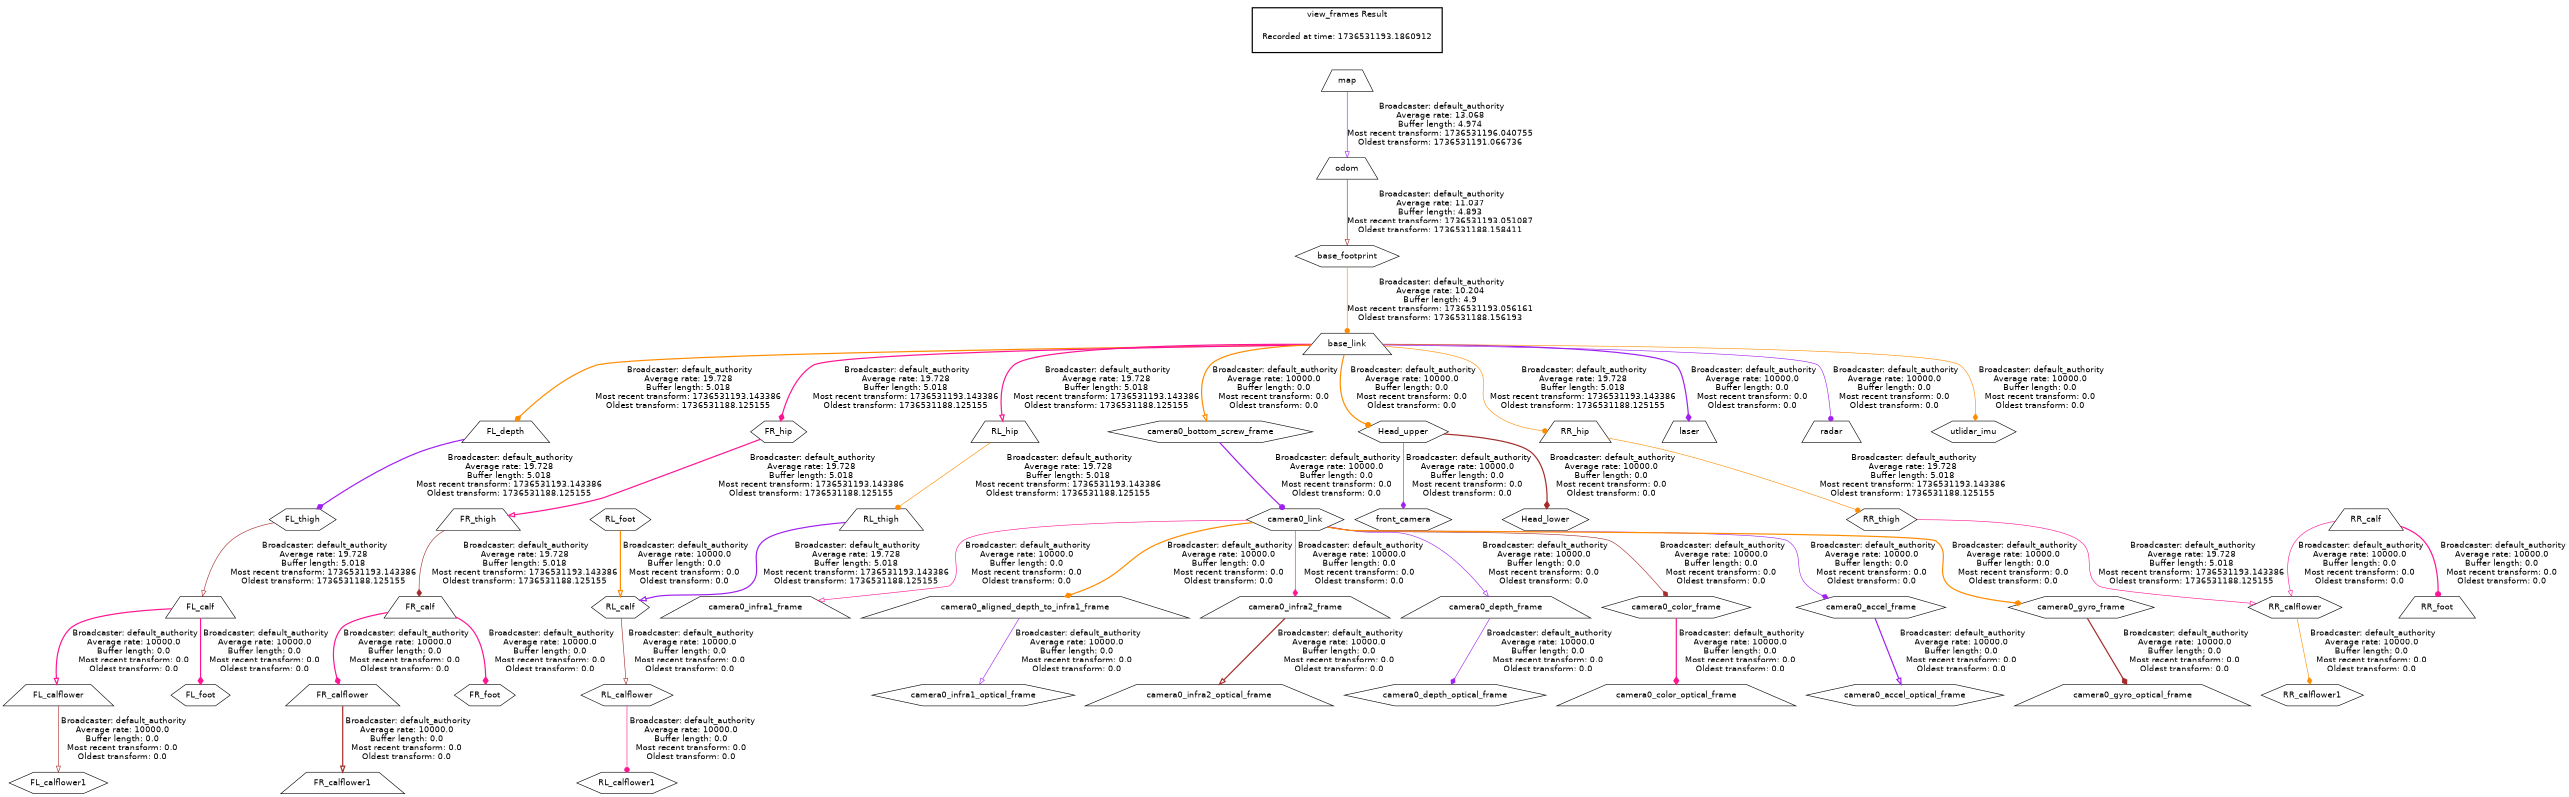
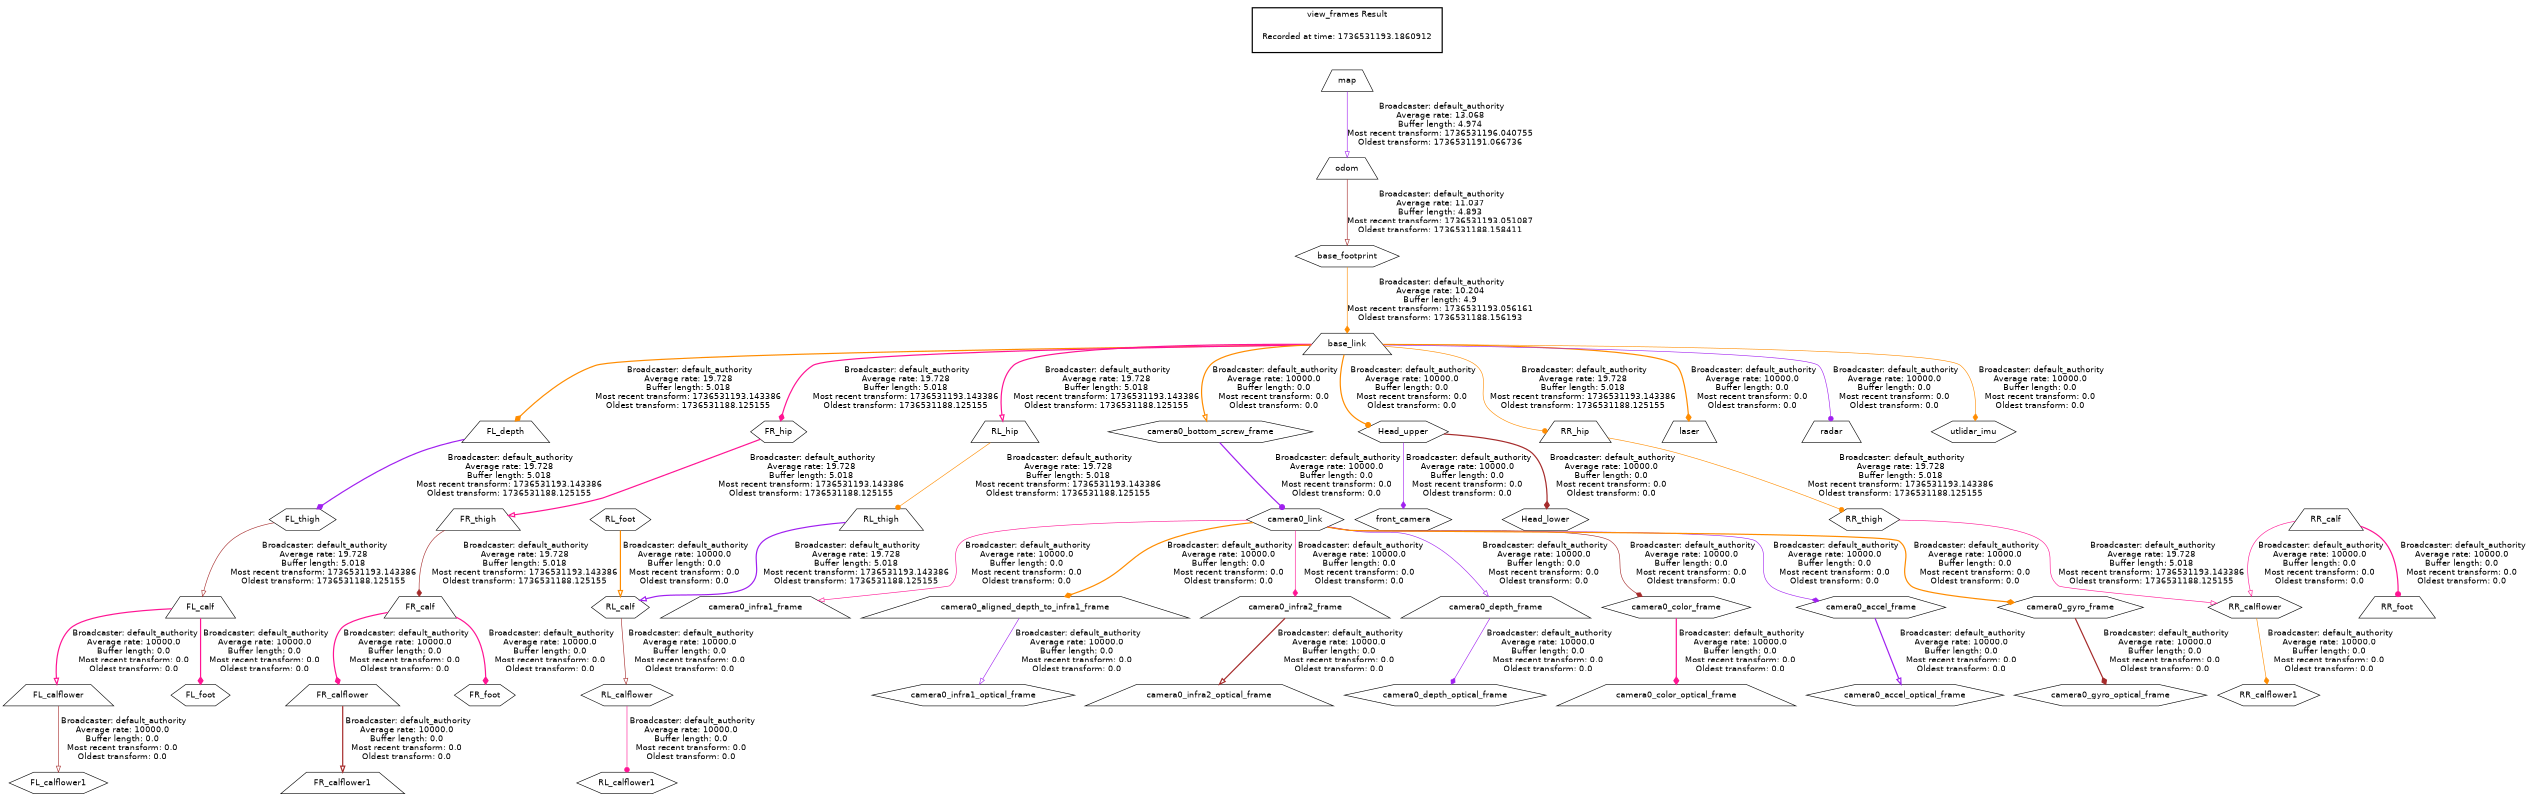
edge "base_footprint" -> "base_link": arrowhead dot -> diamond
edge "base_link" -> "laser": color purple -> darkorange
node "camera0_gyro_optical_frame": shape trapezium -> hexagon
